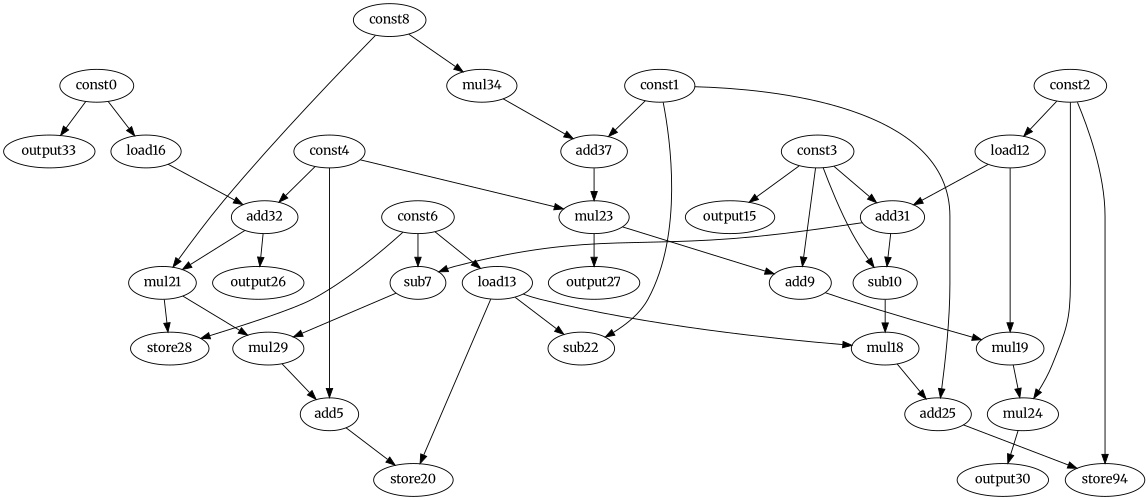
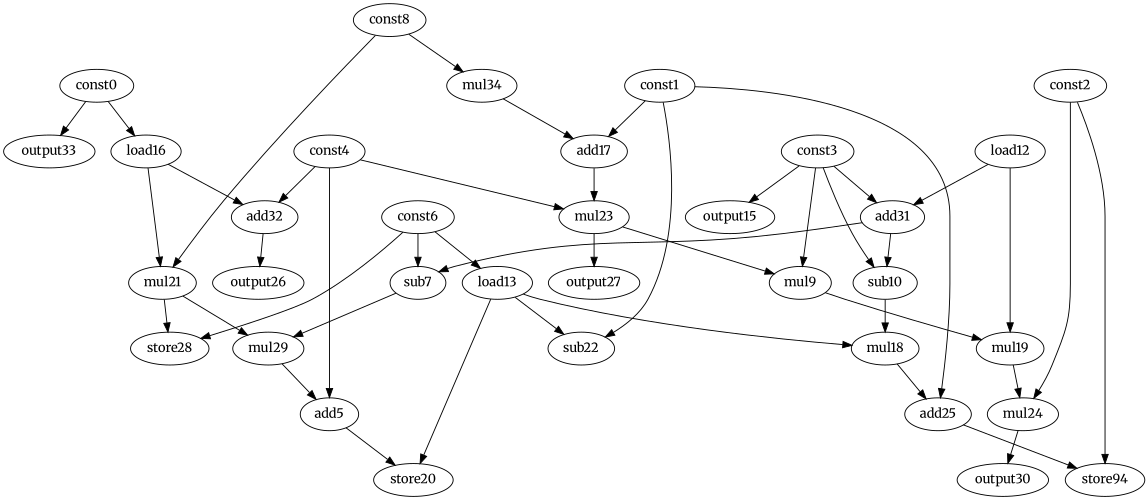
edge "const2" -> "load12": removed
node "add37": label "add37" -> "add17"
edge "add32" -> "mul21": now "load16" -> "mul21"
node "add9": label "add9" -> "mul9"
